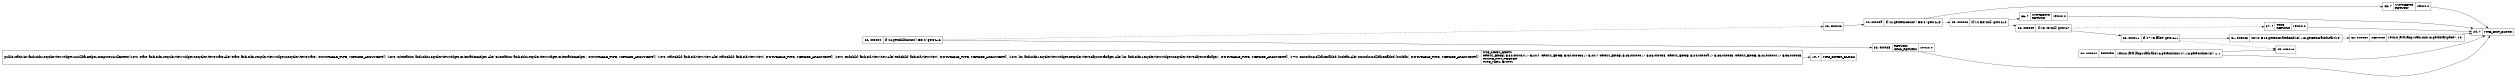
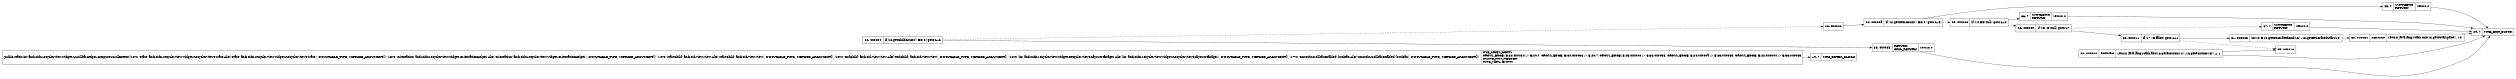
node "37: ?": text "ORIG" -> "SYNTHETIC"
